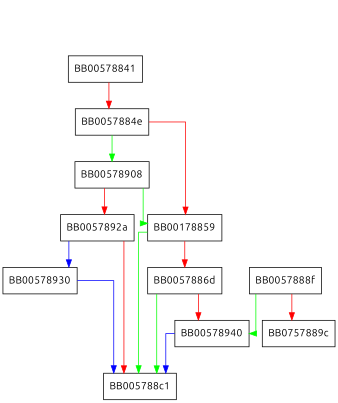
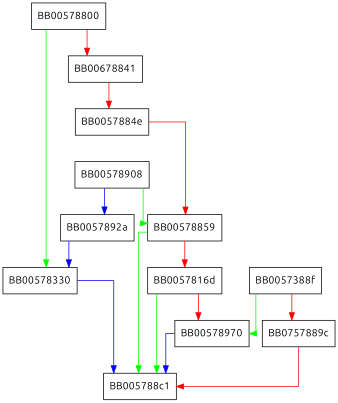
node "BB00578800": added
node "BB00578841": label "BB00578841" -> "BB00678841"
edge "BB0057884e" -> "BB00578908": removed
edge "BB00578908" -> "BB0057892a": color red -> blue
node "BB00178859": label "BB00178859" -> "BB00578859"
node "BB00578930": label "BB00578930" -> "BB00578330"
node "BB0057886d": label "BB0057886d" -> "BB0057816d"
node "BB0057888f": label "BB0057888f" -> "BB0057388f"
edge "BB0057892a" -> "BB005788c1": now "BB0757889c" -> "BB005788c1"
node "BB00578940": label "BB00578940" -> "BB00578970"
